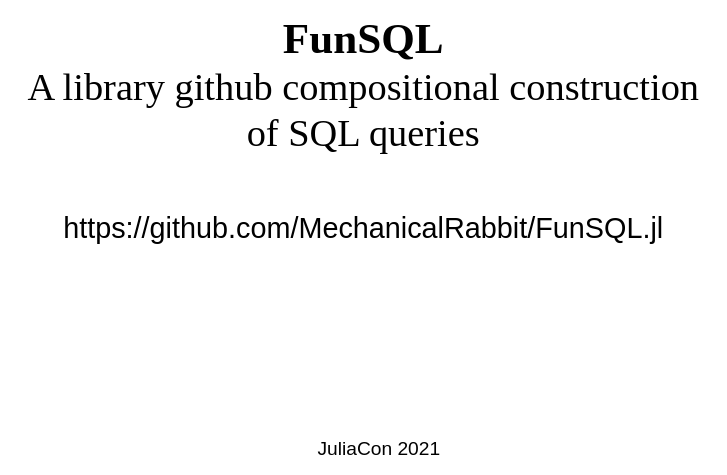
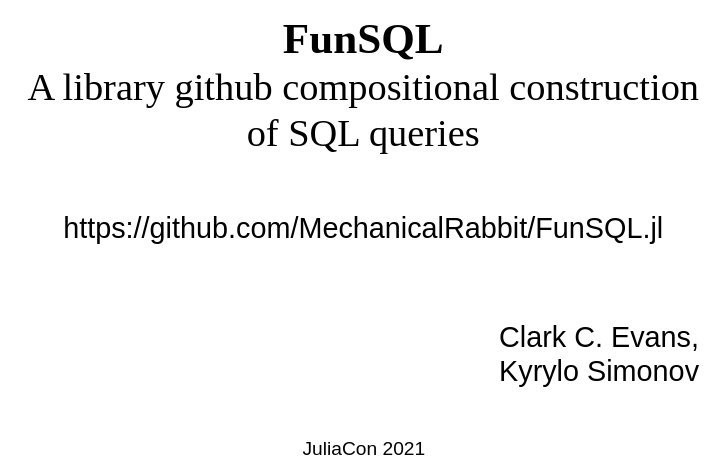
node "Clark C. Evans, Kyrylo Simonov": added
node "JuliaCon 2021": moved (379, 449) -> (364, 449)
